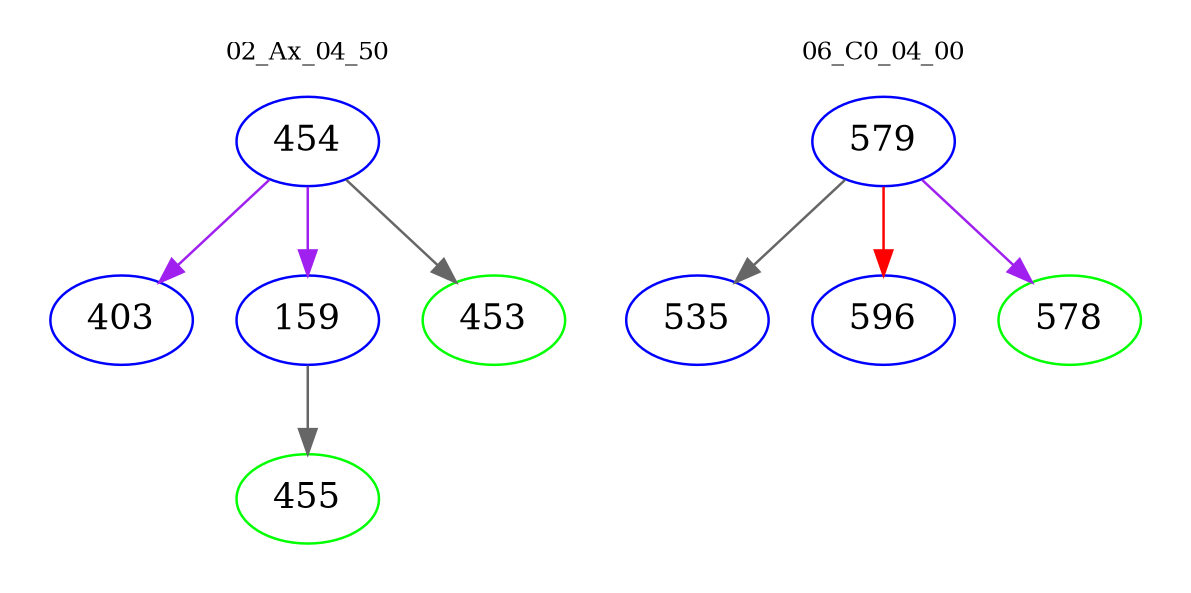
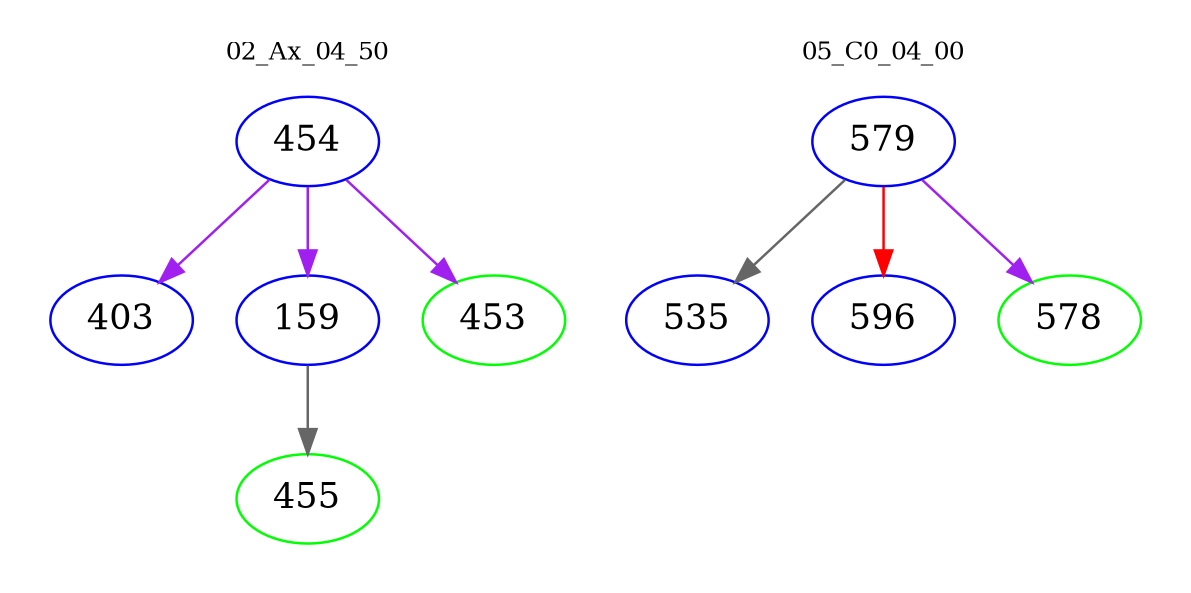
cluster "06_C0_04_00": label "06_C0_04_00" -> "05_C0_04_00"
edge "454" -> "453": color gray40 -> purple
